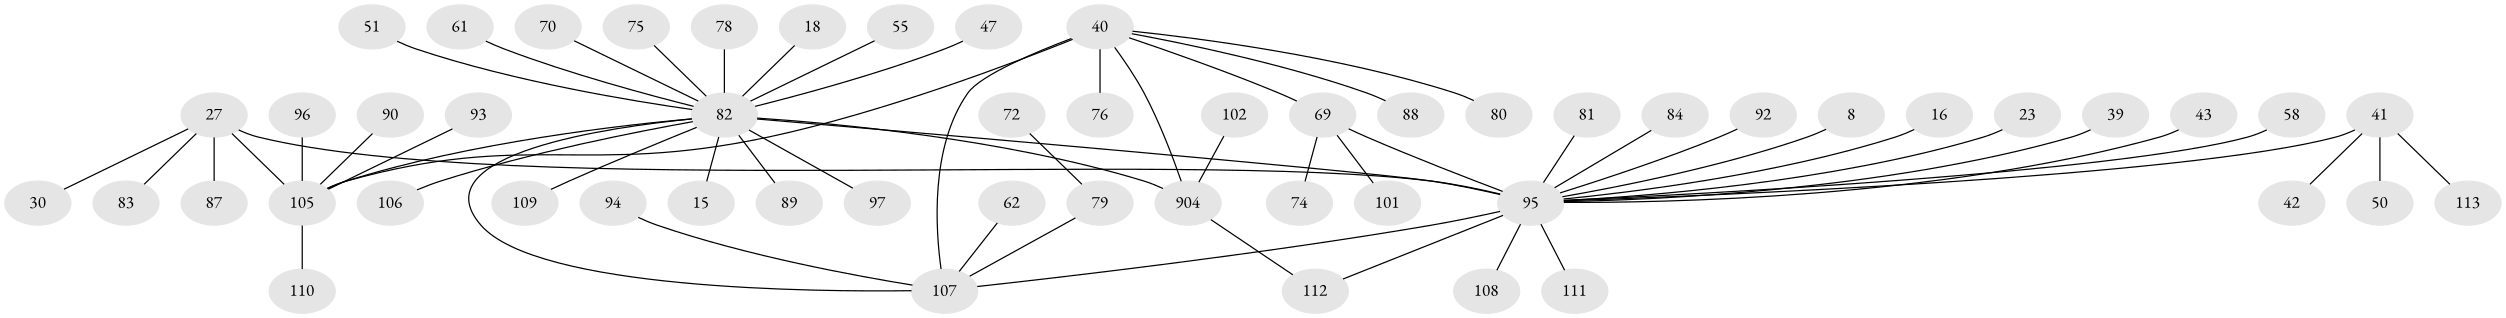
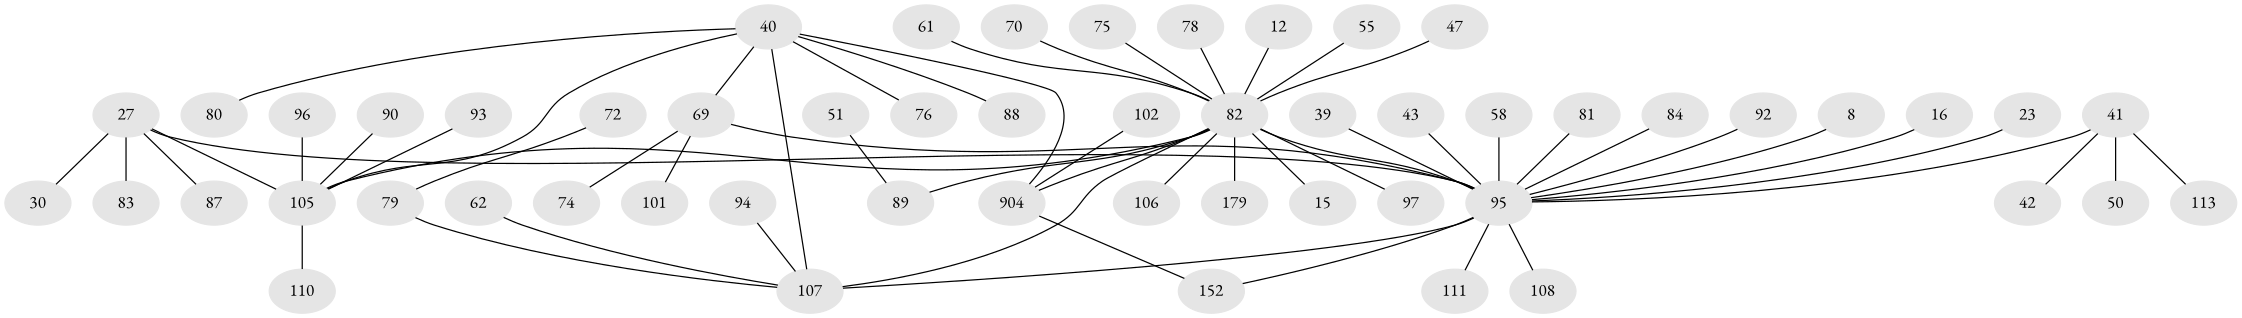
node "18": label "18" -> "12"
edge "51" -- "82": now "51" -- "89"
node "109": label "109" -> "179"
node "112": label "112" -> "152"
